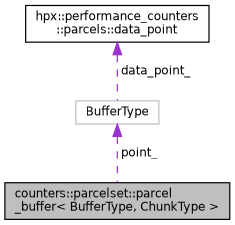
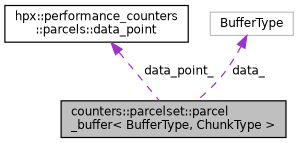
edge "BufferType" -> "hpx::performance_counters ::parcels::data_point": now "counters::parcelset::parcel _buffer< BufferType, ChunkType >" -> "hpx::performance_counters ::parcels::data_point"
edge "counters::parcelset::parcel _buffer< BufferType, ChunkType >" -> "BufferType": label " point_" -> " data_"
